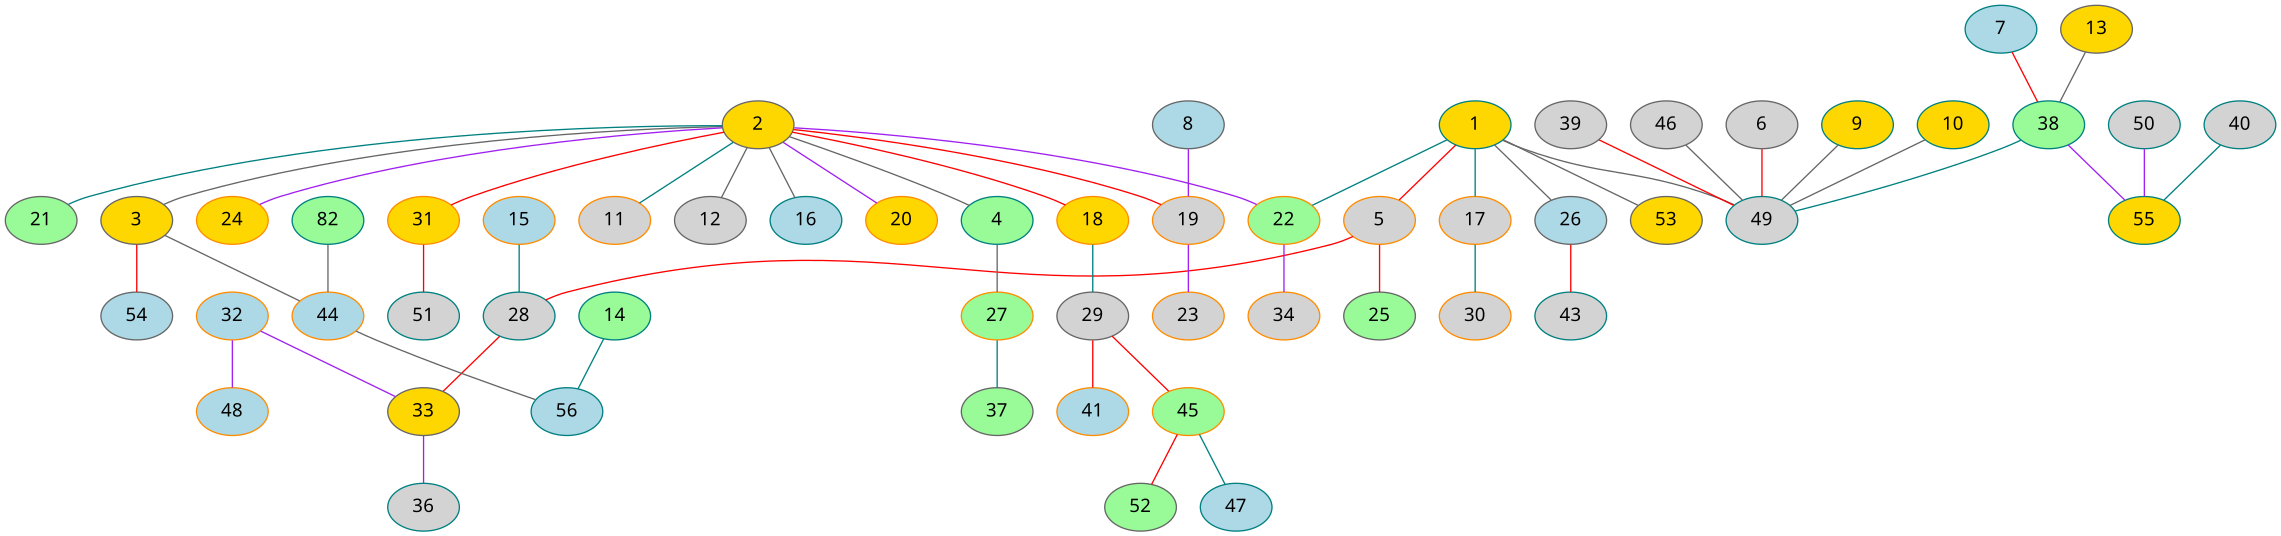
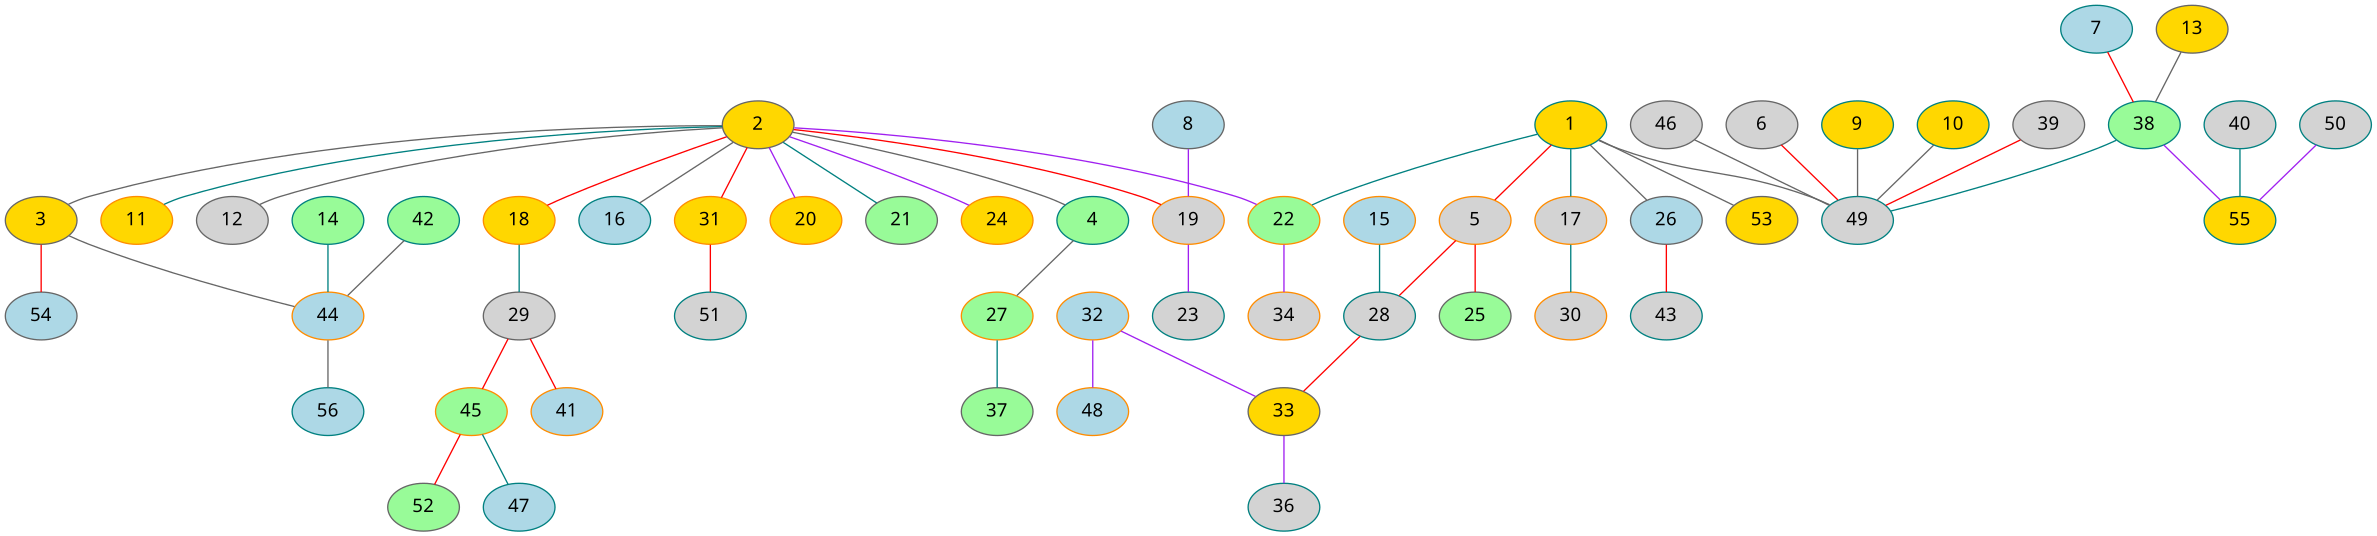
node "82": label "82" -> "42"
node "11": fillcolor lightgrey -> gold
node "23": color darkorange -> teal
edge "14" -- "56": now "14" -- "44"
